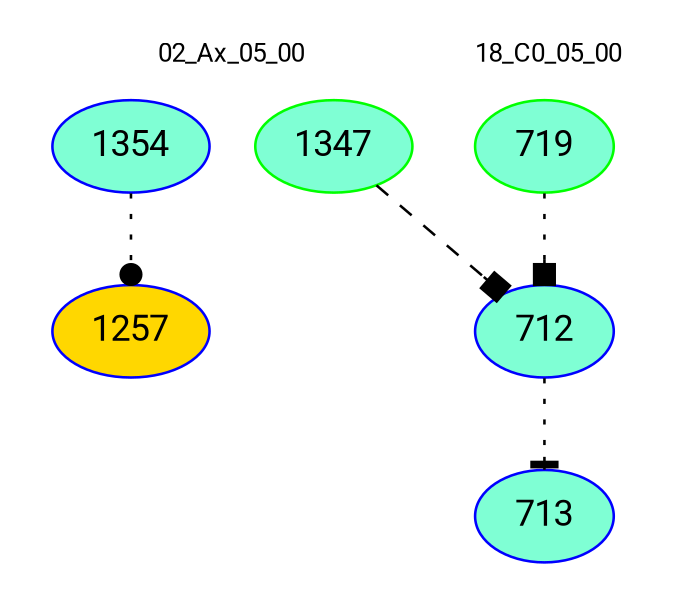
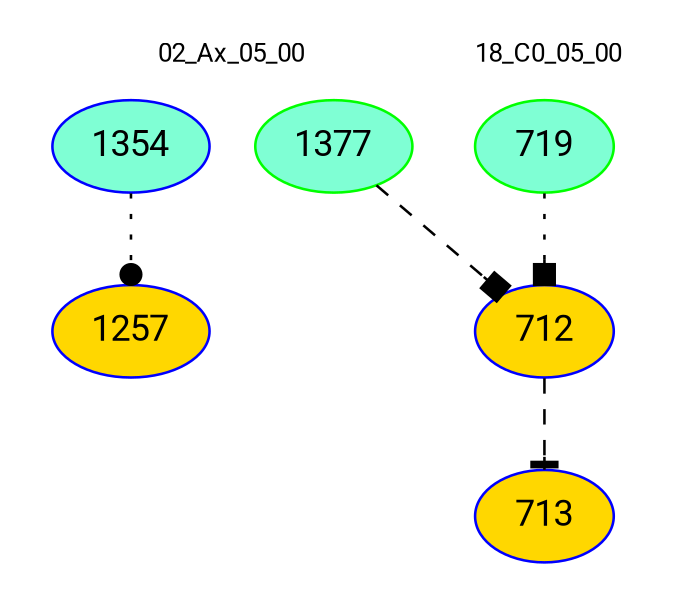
node "1347": label "1347" -> "1377"
node "712": fillcolor aquamarine -> gold
edge "712" -> "713": style dotted -> dashed
node "713": fillcolor aquamarine -> gold
